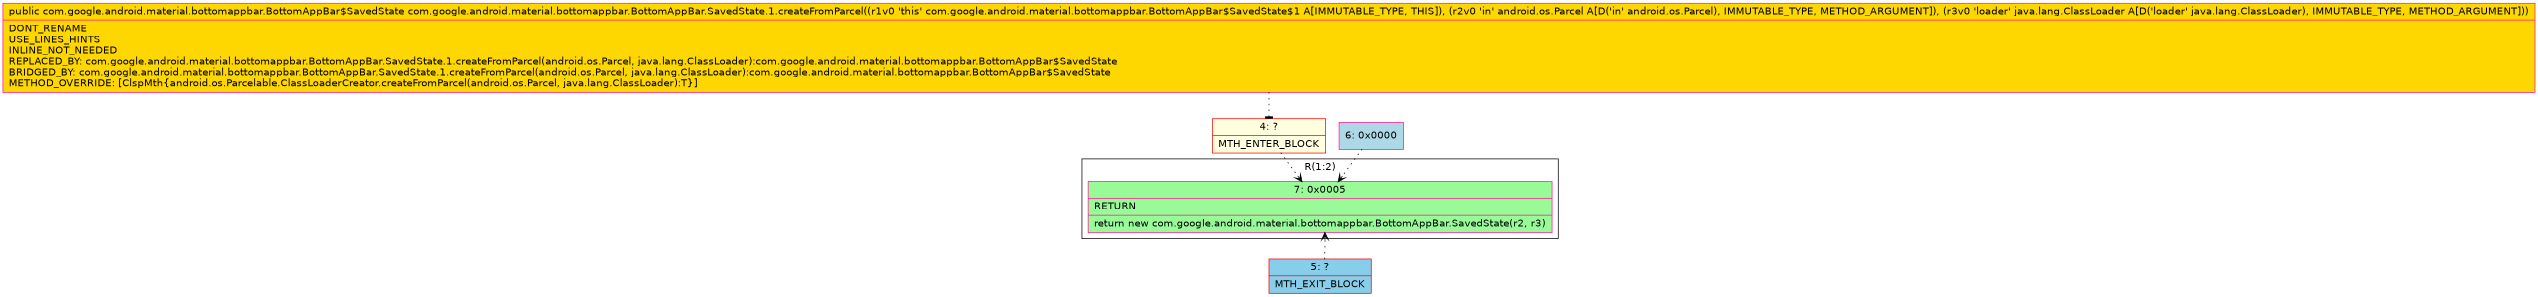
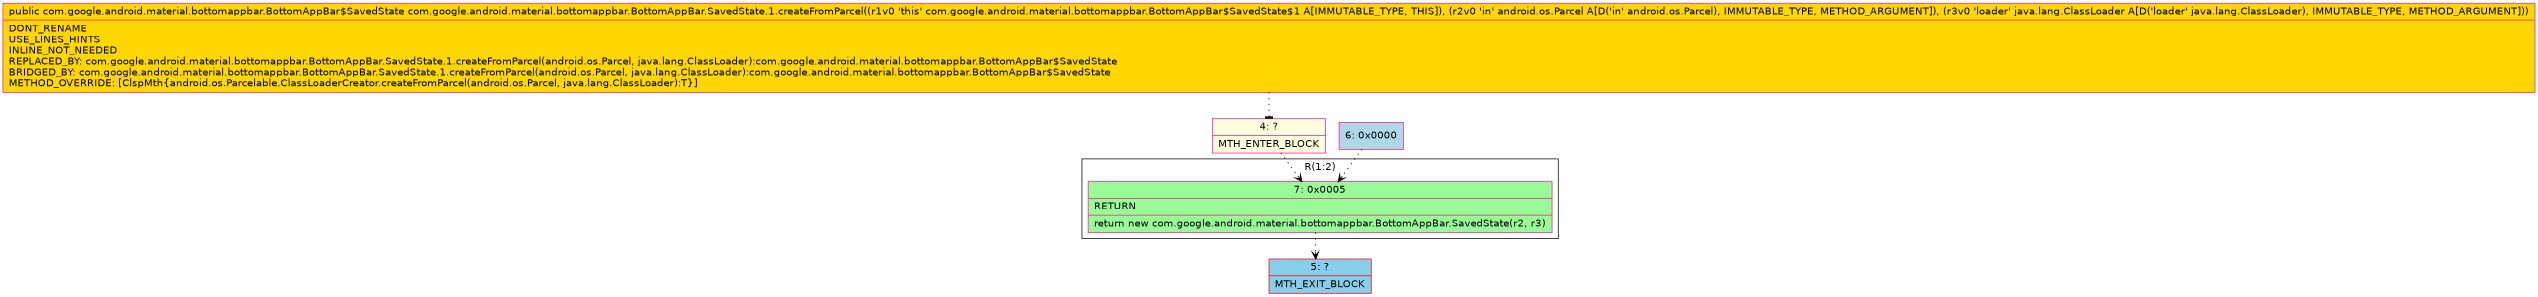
node "4: ?": color red -> deeppink
edge "5: ?" -> "7: 0x0005": reversed
